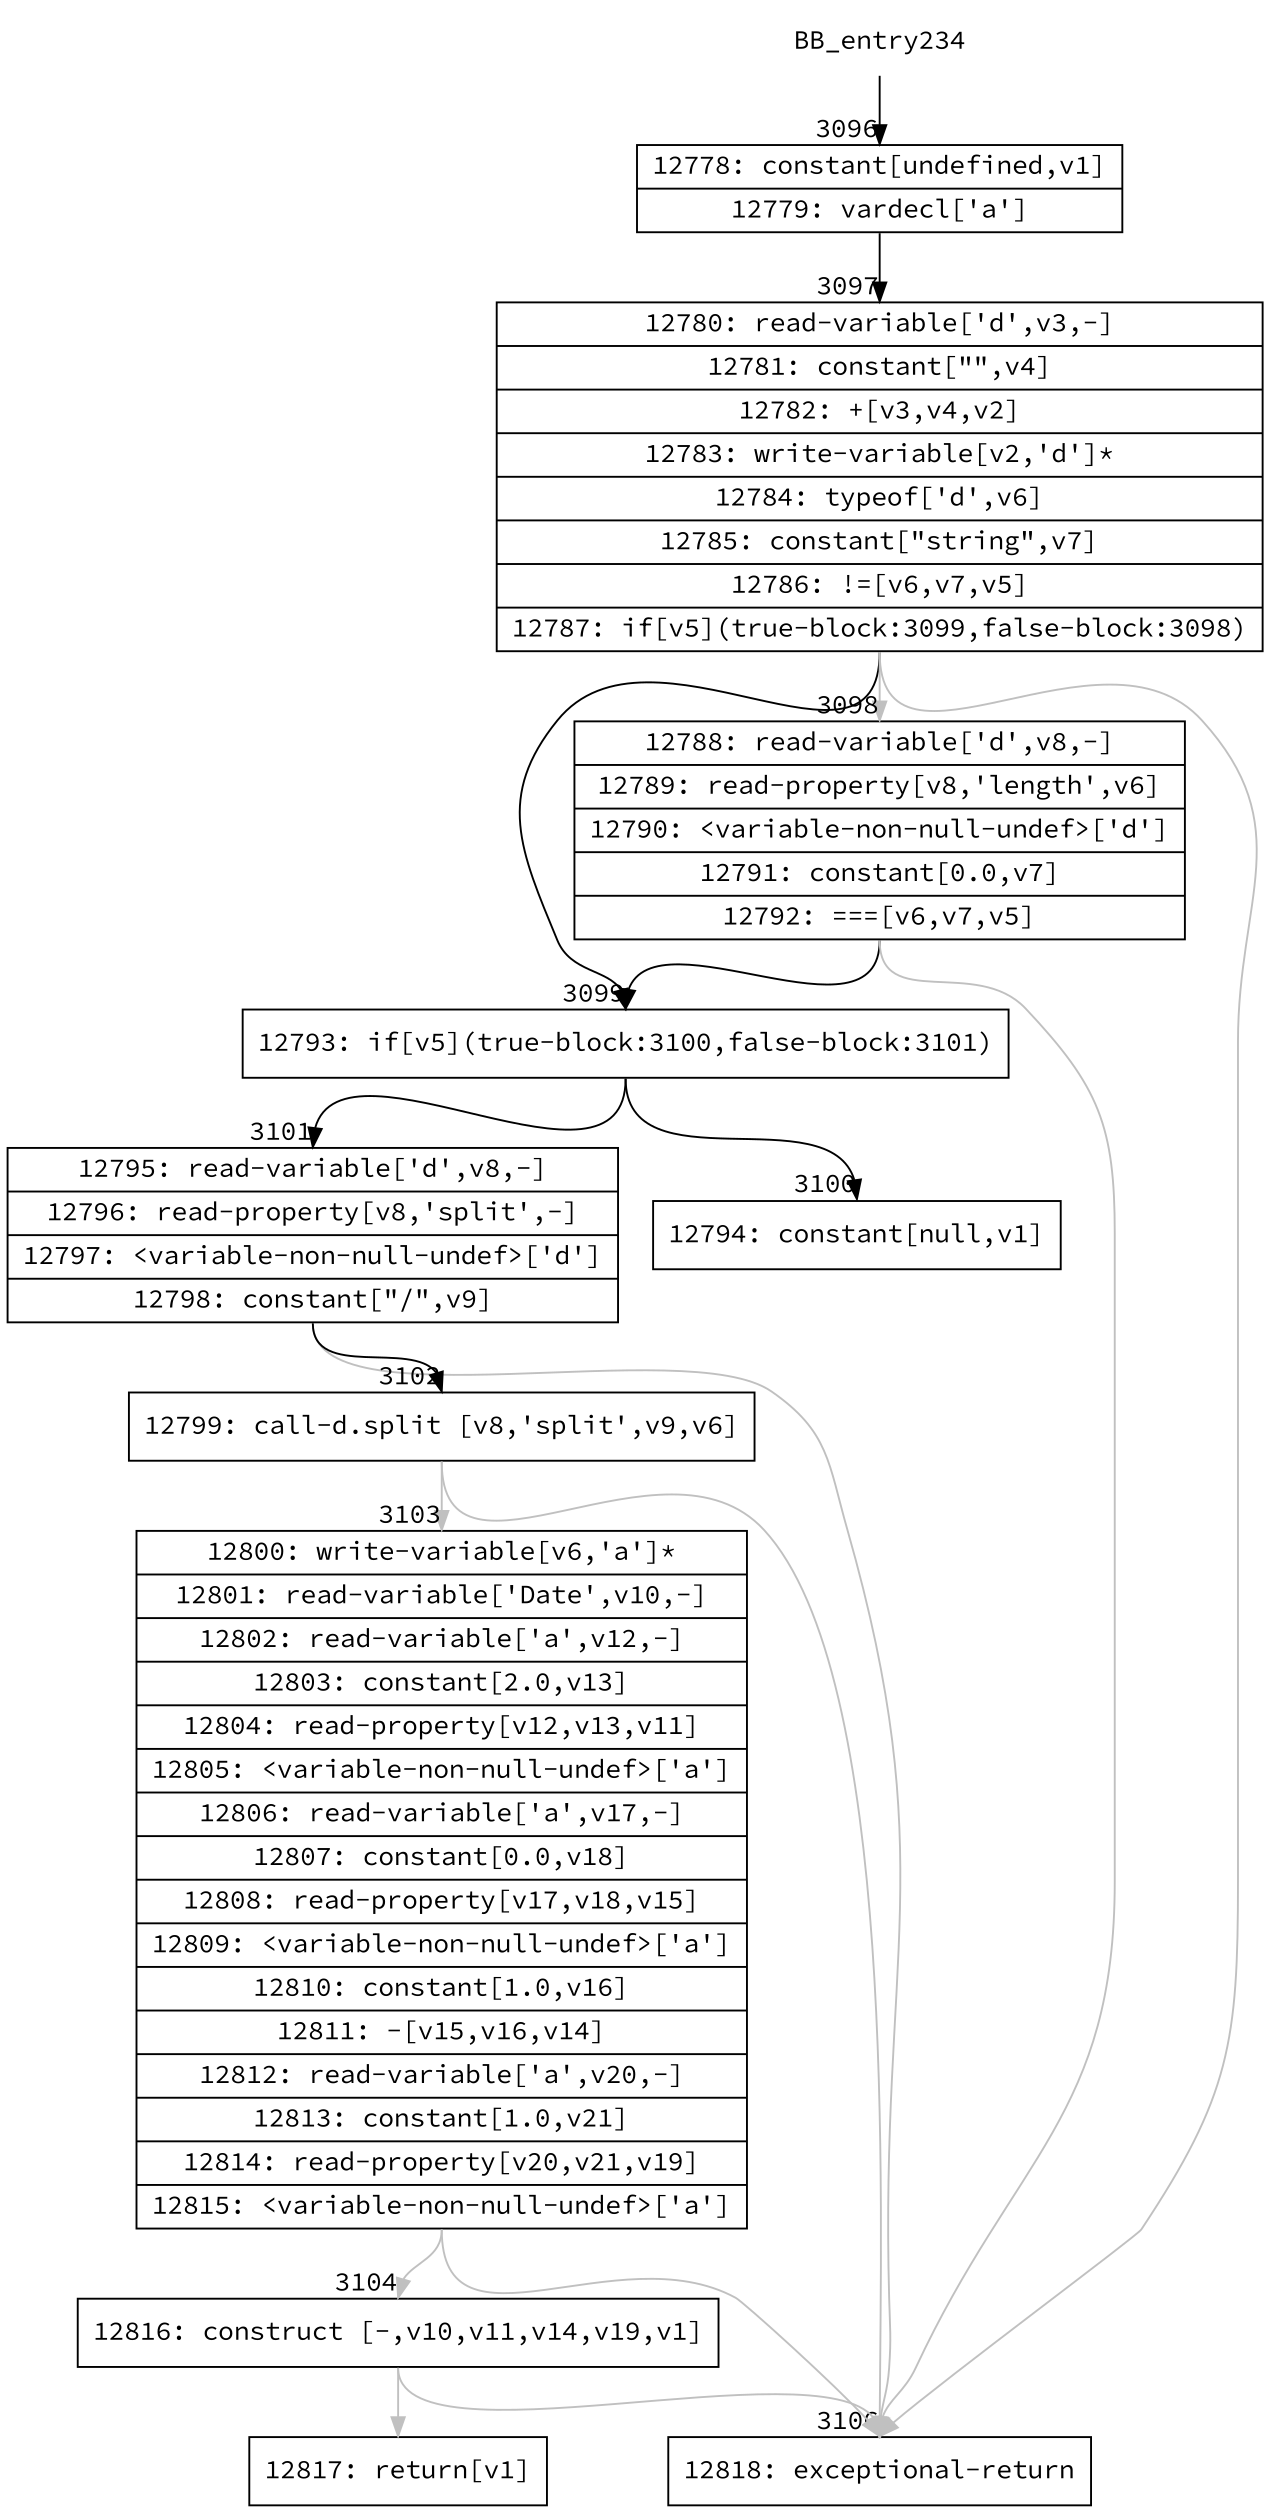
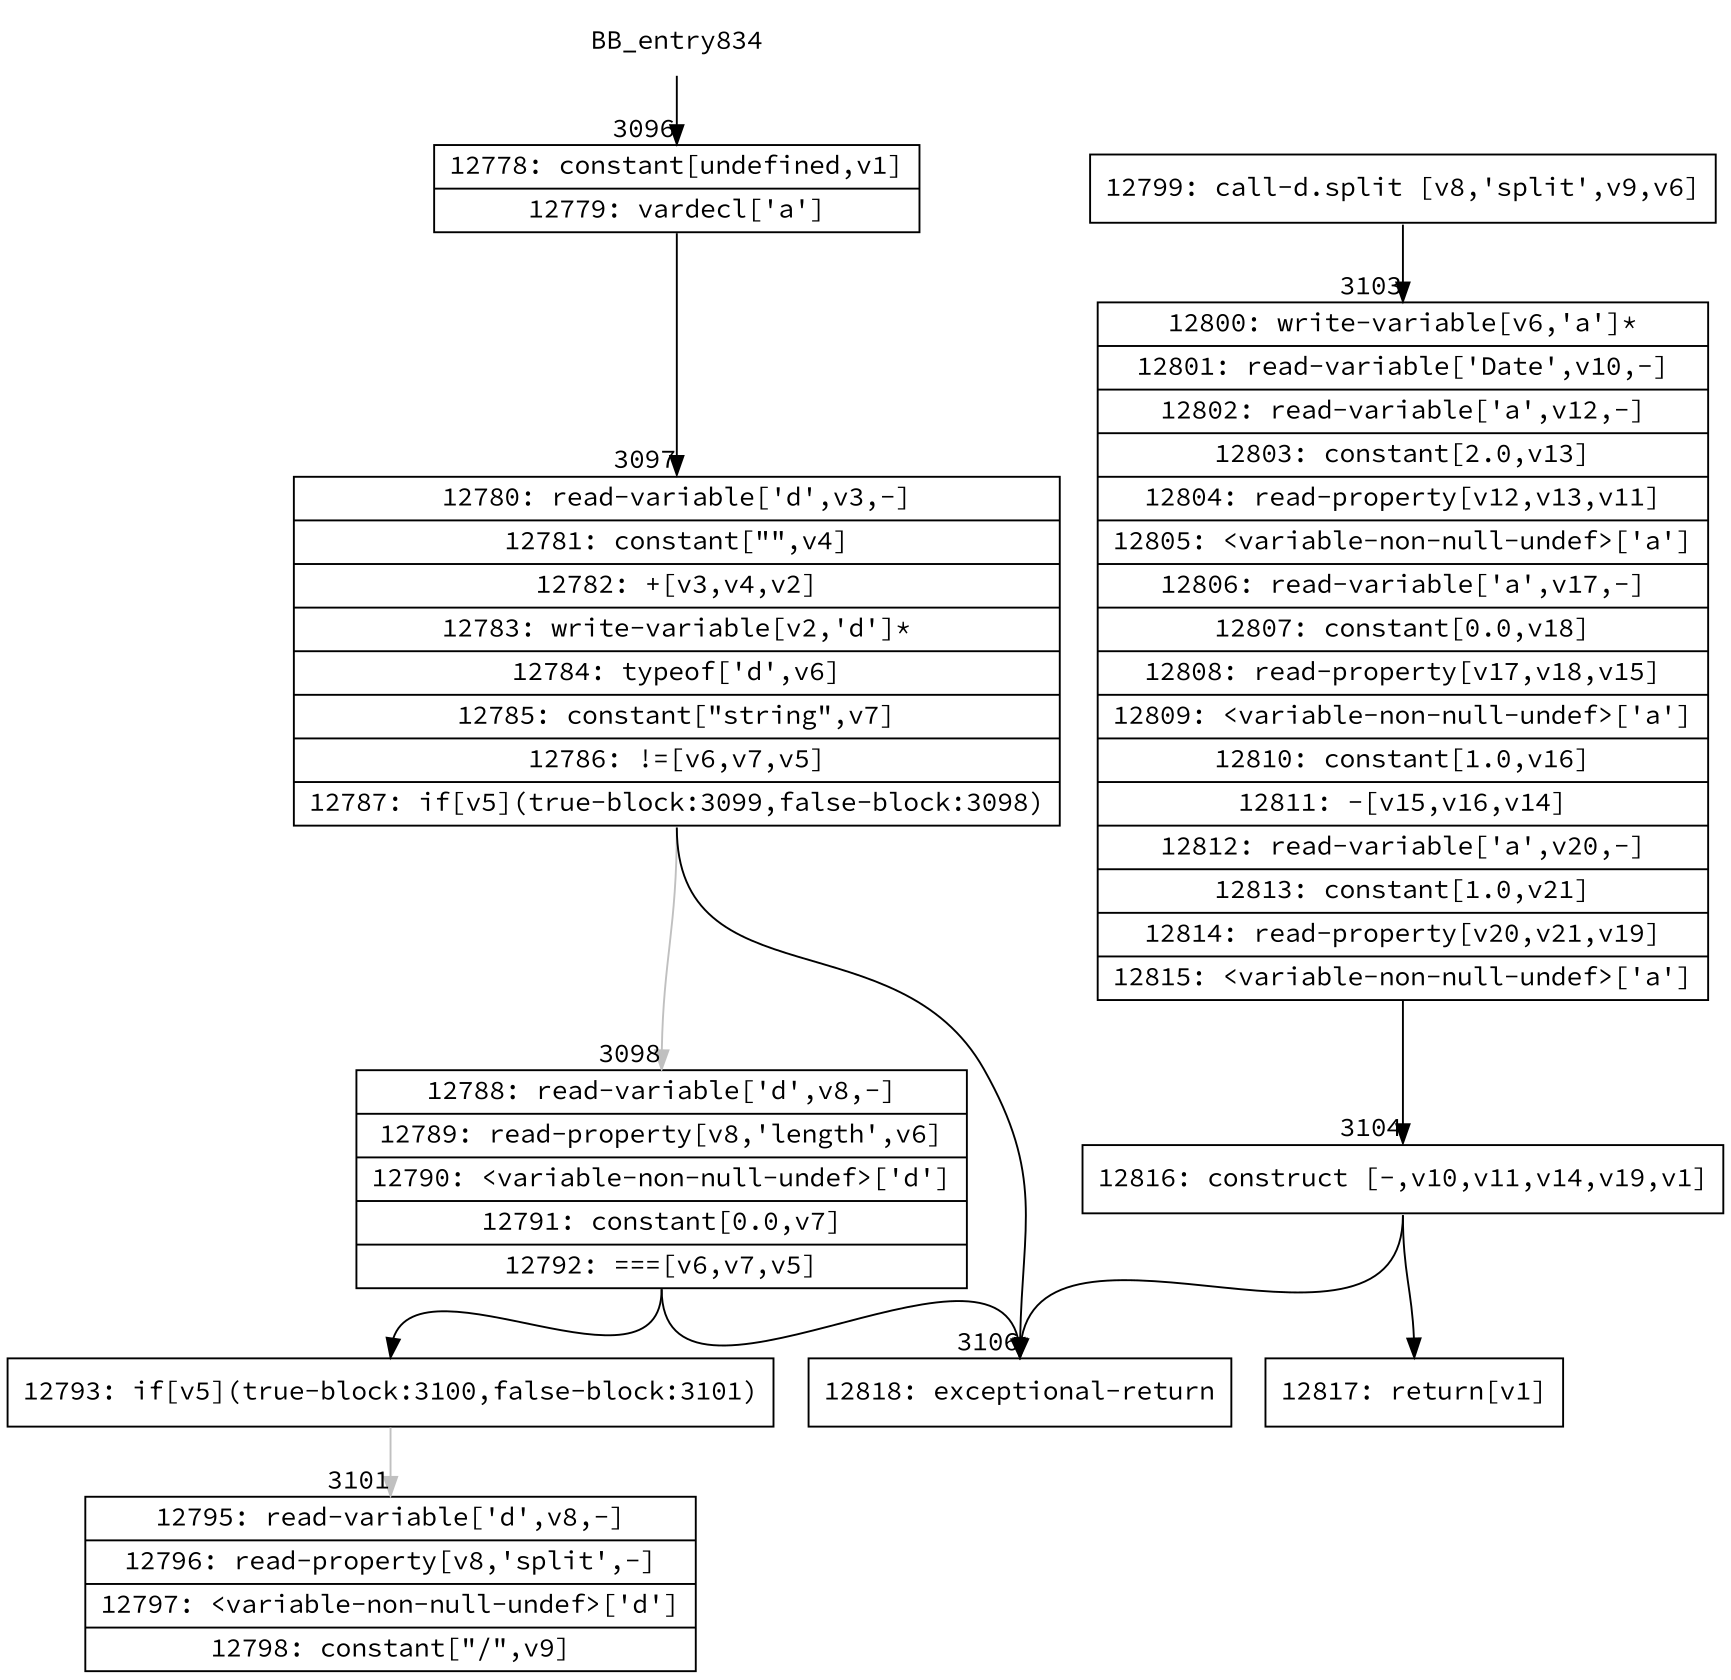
node "BB_entry234": label "BB_entry234" -> "BB_entry834"
edge "12780: read-variable['d',v3,-]" -> "12793: if[v5](true-block:3100,false-block:3101)": removed
edge "12793: if[v5](true-block:3100,false-block:3101)" -> "12795: read-variable['d',v8,-]": color black -> gray
node "12794: constant[null,v1]": removed
edge "12795: read-variable['d',v8,-]" -> "12799: call-d.split [v8,'split',v9,v6]": removed
edge "12780: read-variable['d',v3,-]" -> "12818: exceptional-return": color gray -> black
edge "12799: call-d.split [v8,'split',v9,v6]" -> "12800: write-variable[v6,'a']*": color gray -> black
edge "12788: read-variable['d',v8,-]" -> "12818: exceptional-return": color gray -> black
edge "12795: read-variable['d',v8,-]" -> "12818: exceptional-return": removed
edge "12799: call-d.split [v8,'split',v9,v6]" -> "12818: exceptional-return": removed
edge "12800: write-variable[v6,'a']*" -> "12816: construct [-,v10,v11,v14,v19,v1]": color gray -> black
edge "12800: write-variable[v6,'a']*" -> "12818: exceptional-return": removed
edge "12816: construct [-,v10,v11,v14,v19,v1]" -> "12817: return[v1]": color gray -> black
edge "12816: construct [-,v10,v11,v14,v19,v1]" -> "12818: exceptional-return": color gray -> black
